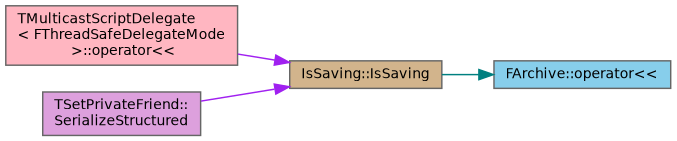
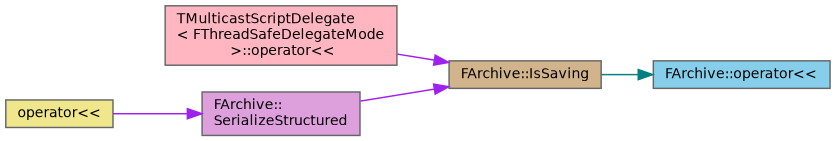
node "IsSaving::IsSaving": label "IsSaving::IsSaving" -> "FArchive::IsSaving"
node "operator<<": added
node "TSetPrivateFriend:: SerializeStructured": label "TSetPrivateFriend:: SerializeStructured" -> "FArchive:: SerializeStructured"
